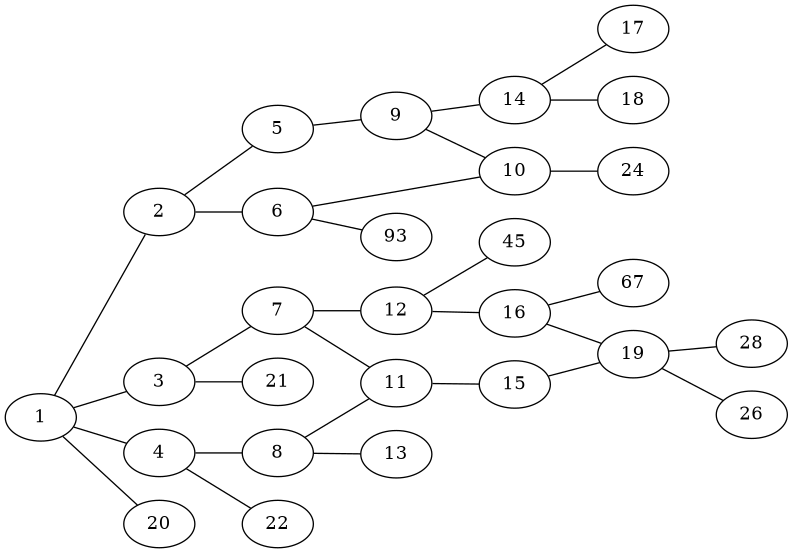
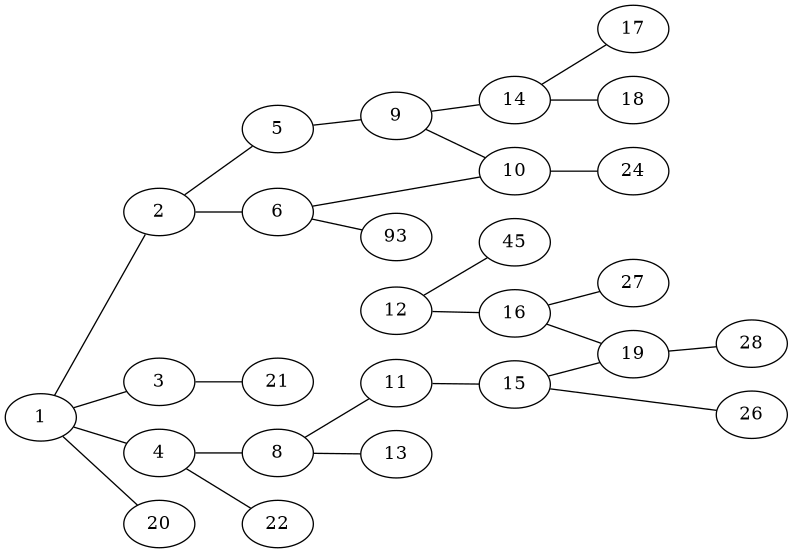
node "67": label "67" -> "27"
node "7": removed
edge "19" -- "26": now "15" -- "26"
